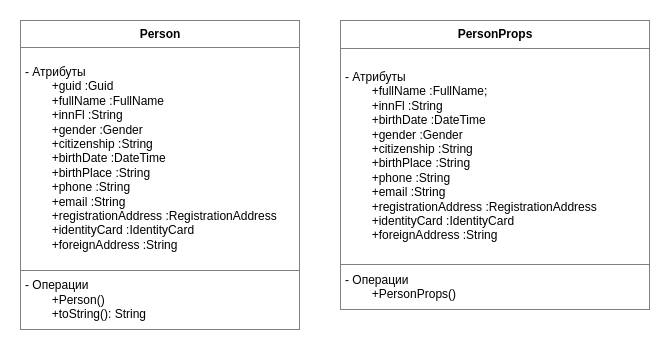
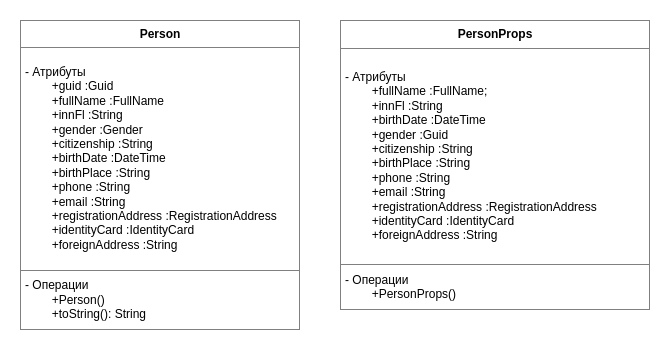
node "PersonProps - Атрибуты +fullName :FullName; +innFl :String +birthDate :DateTime +gender :Gender +citizenship :String +birthPlace :String +phone :String +email :String +registrationAddress :RegistrationAddress +identityCard :IdentityCard +foreignAddress :String - Операции +PersonProps()": label "PersonProps - Атрибуты +fullName :FullName; +innFl :String +birthDate :DateTime +gender :Gender +citizenship :String +birthPlace :String +phone :String +email :String +registrationAddress :RegistrationAddress +identityCard :IdentityCard +foreignAddress :String - Операции +PersonProps()" -> "PersonProps - Атрибуты +fullName :FullName; +innFl :String +birthDate :DateTime +gender :Guid +citizenship :String +birthPlace :String +phone :String +email :String +registrationAddress :RegistrationAddress +identityCard :IdentityCard +foreignAddress :String - Операции +PersonProps()"
